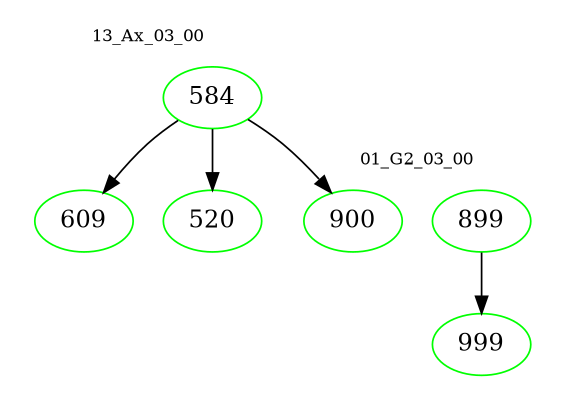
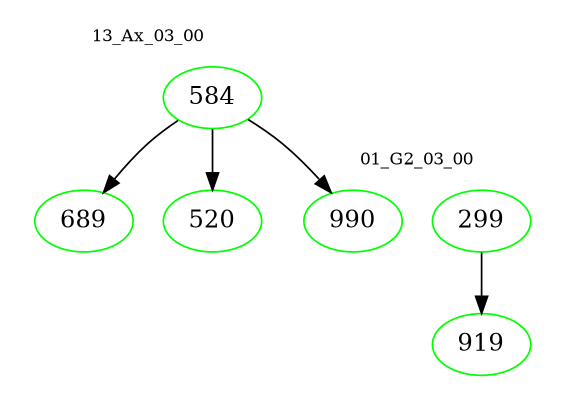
node "609": label "609" -> "689"
node "900": label "900" -> "990"
node "899": label "899" -> "299"
node "999": label "999" -> "919"
